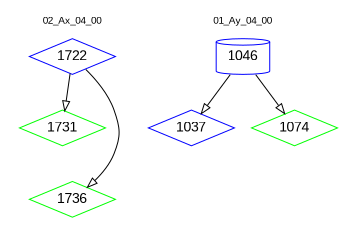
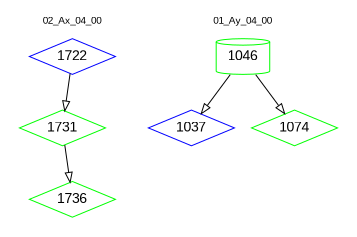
node "1046": color blue -> green
edge "1722" -> "1736": now "1731" -> "1736"
